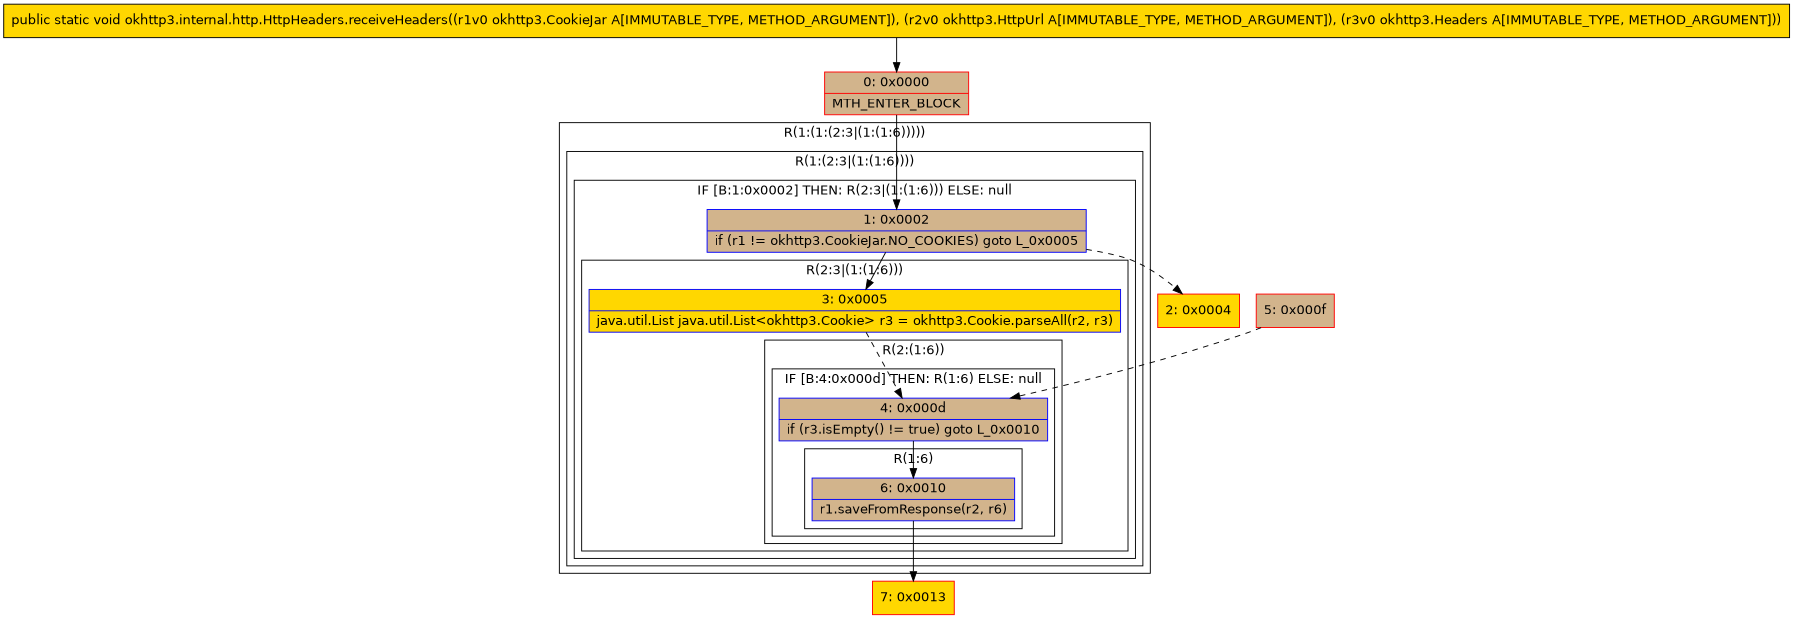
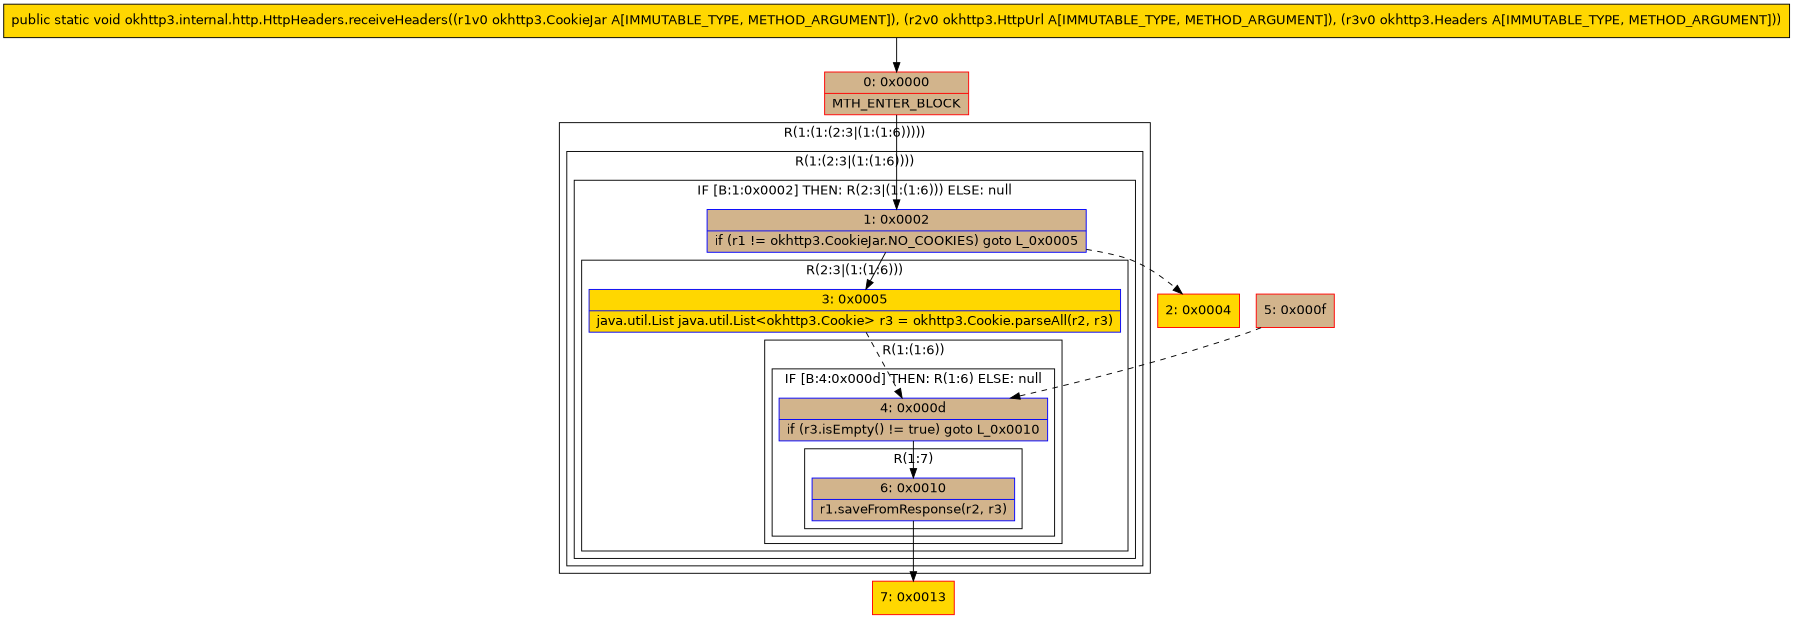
cluster "R(2:(1:6))": label "R(2:(1:6))" -> "R(1:(1:6))"
cluster "R(1:6)": label "R(1:6)" -> "R(1:7)"
node "6: 0x0010": text "r1.saveFromResponse(r2, r6)" -> "r1.saveFromResponse(r2, r3)"
